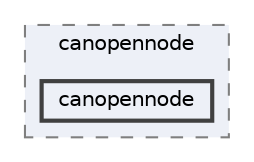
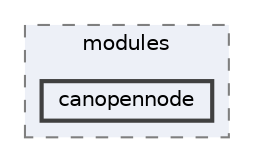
cluster "canopennode": label "canopennode" -> "modules"
